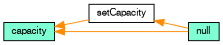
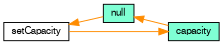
edge "null" -> "capacity": reversed
